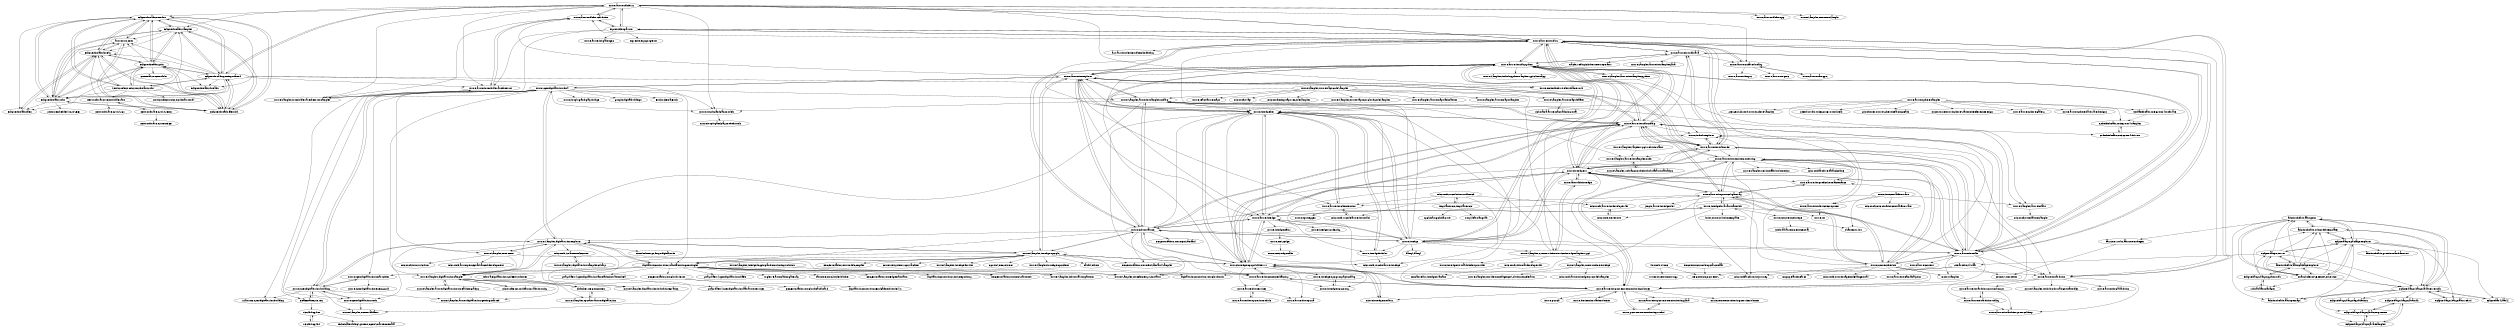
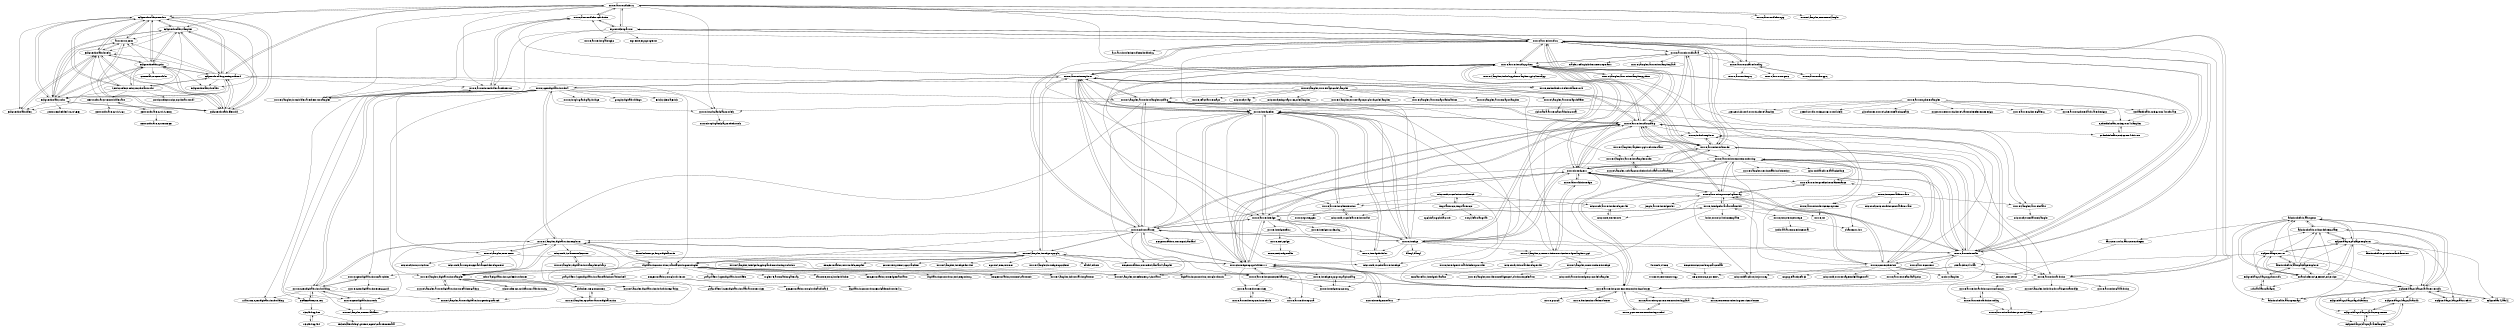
edge "Azure/azure-iot-sdk-java" -> "Azure/azure-iot-sdk-csharp": added
